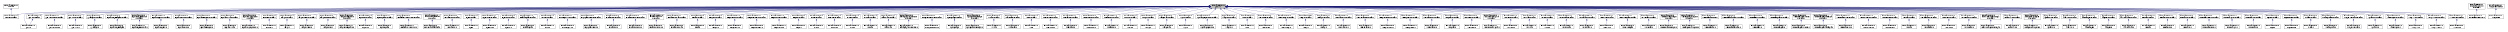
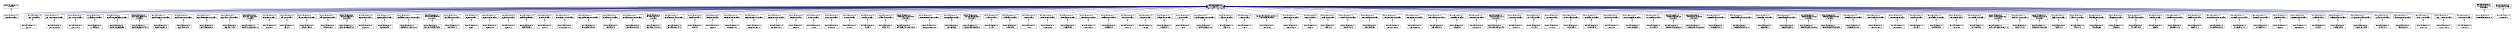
node "Compiler/boot/build /Differentiate_includes.h": label "Compiler/boot/build /Differentiate_includes.h" -> "Compiler/boot/build /Differentiate_boot.h"
node "Compiler/boot/build /NFBinding_includes.h": label "Compiler/boot/build /NFBinding_includes.h" -> "HashTableStringToPath/boot/build /NFBinding_includes.h"
node "Compiler/boot/build /NFSCodeCheck_boot.h": label "Compiler/boot/build /NFSCodeCheck_boot.h" -> "Compiler/boot/build /NFSCodeCheck_includes.h"
